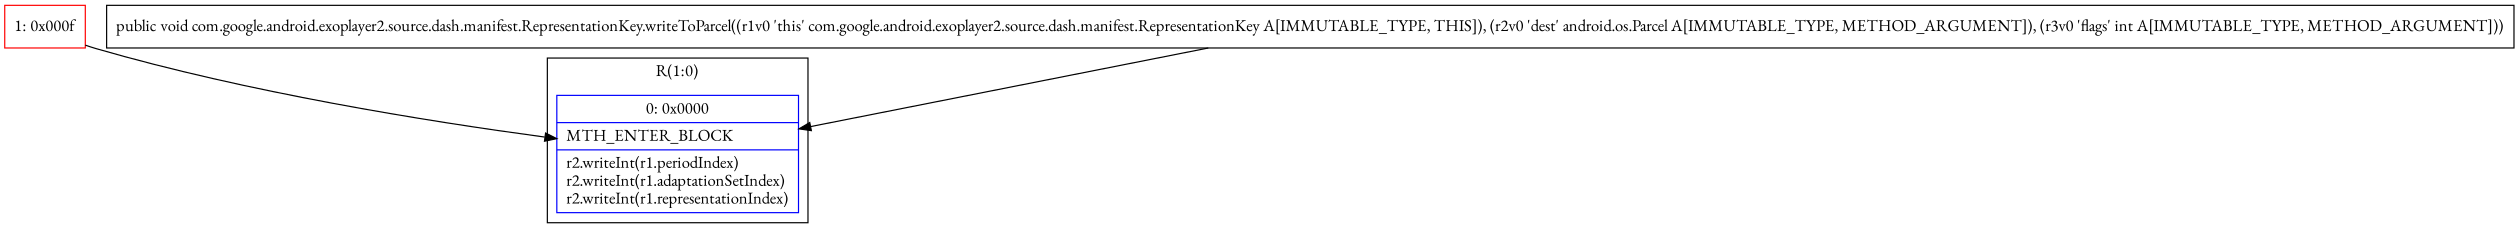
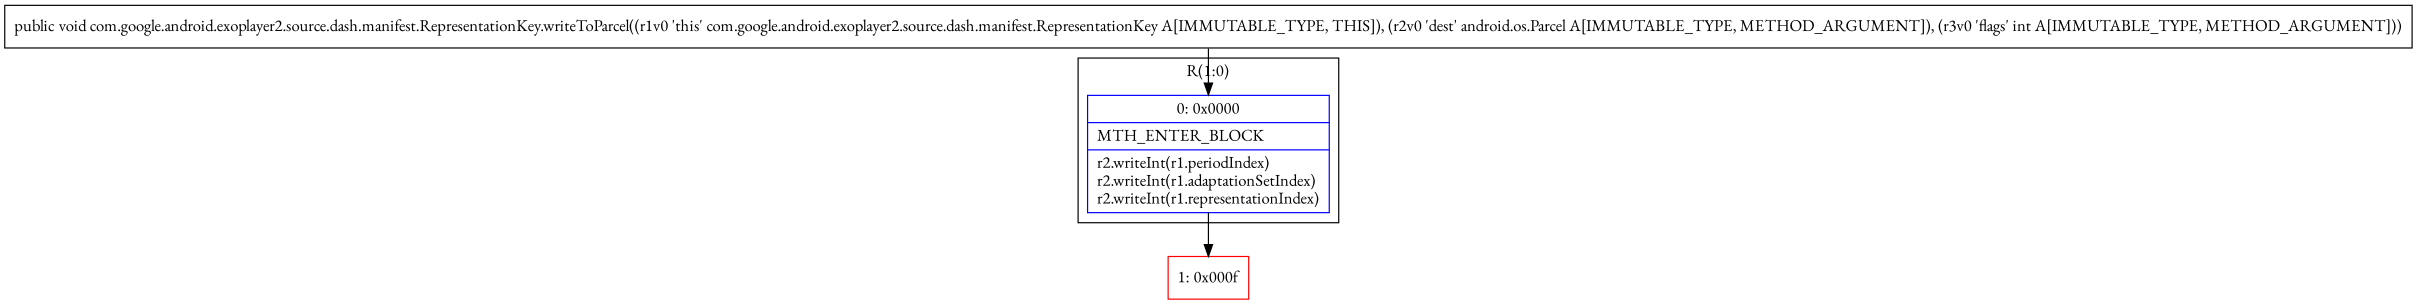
edge "1: 0x000f" -> "0: 0x0000": reversed
